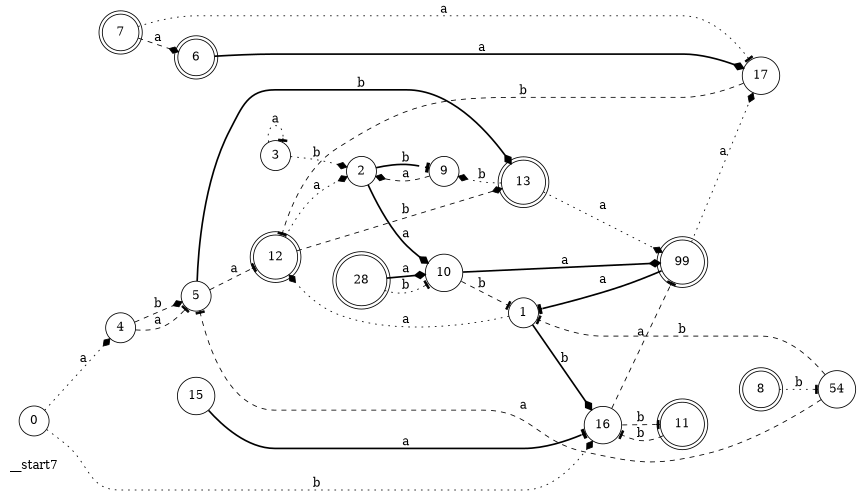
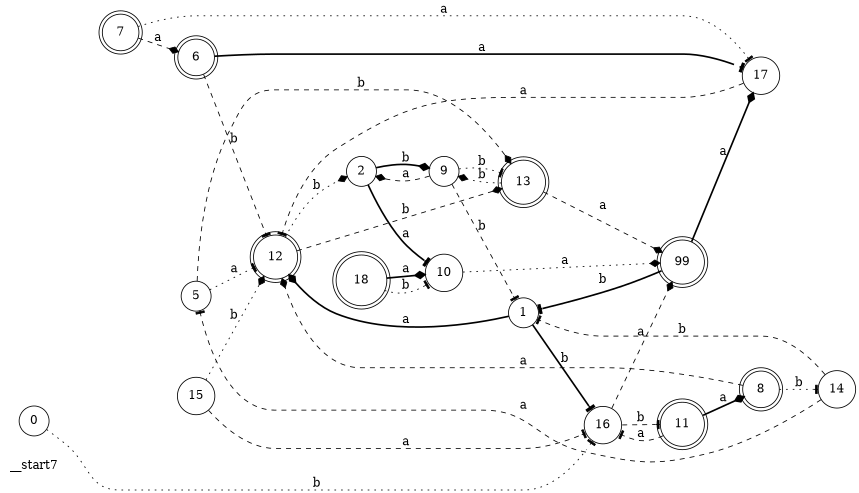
edge "6" -> "17": arrowhead diamond -> tee
edge "5" -> "13": style bold -> dashed
edge "17" -> "12": label "b" -> "a"
edge "6" -> "12": added, label "b"
node "3": removed
edge "2" -> "9": arrowhead tee -> diamond
edge "9" -> "13": added, label "b"
edge "99" -> "17": style dotted -> bold
edge "12" -> "2": label "a" -> "b"
edge "13" -> "99": style dotted -> dashed
edge "2" -> "10": arrowhead diamond -> tee
edge "10" -> "99": style bold -> dotted
edge "5" -> "12": style dashed -> dotted
node "28": label "28" -> "18"
edge "99" -> "1": label "a" -> "b"
edge "10" -> "1": now "9" -> "1"
edge "1" -> "12": style dotted -> bold
node "4": removed
edge "15" -> "12": added, label "b"
edge "16" -> "99": arrowhead tee -> diamond
edge "1" -> "16": arrowhead diamond -> tee
edge "8" -> "12": added, label "a"
node "54": label "54" -> "14"
edge "11" -> "8": added, label "a"
edge "11" -> "16": label "b" -> "a"
edge "15" -> "16": style bold -> dashed
edge "0" -> "16": arrowhead diamond -> tee
